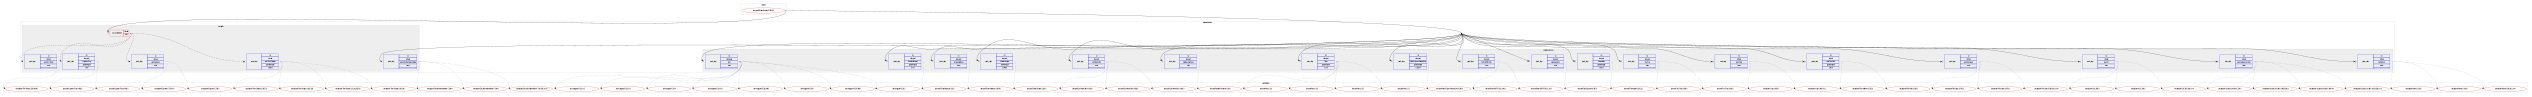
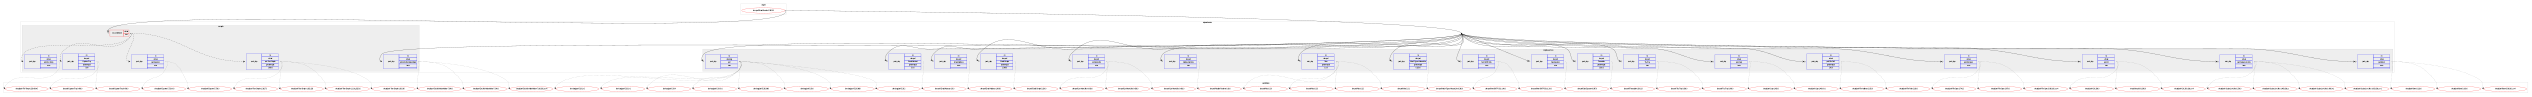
node "virtual/perl-IO-1.380.0": label "virtual/perl-IO-1.380.0" -> "virtual/virtual-IO-1.380.0"
